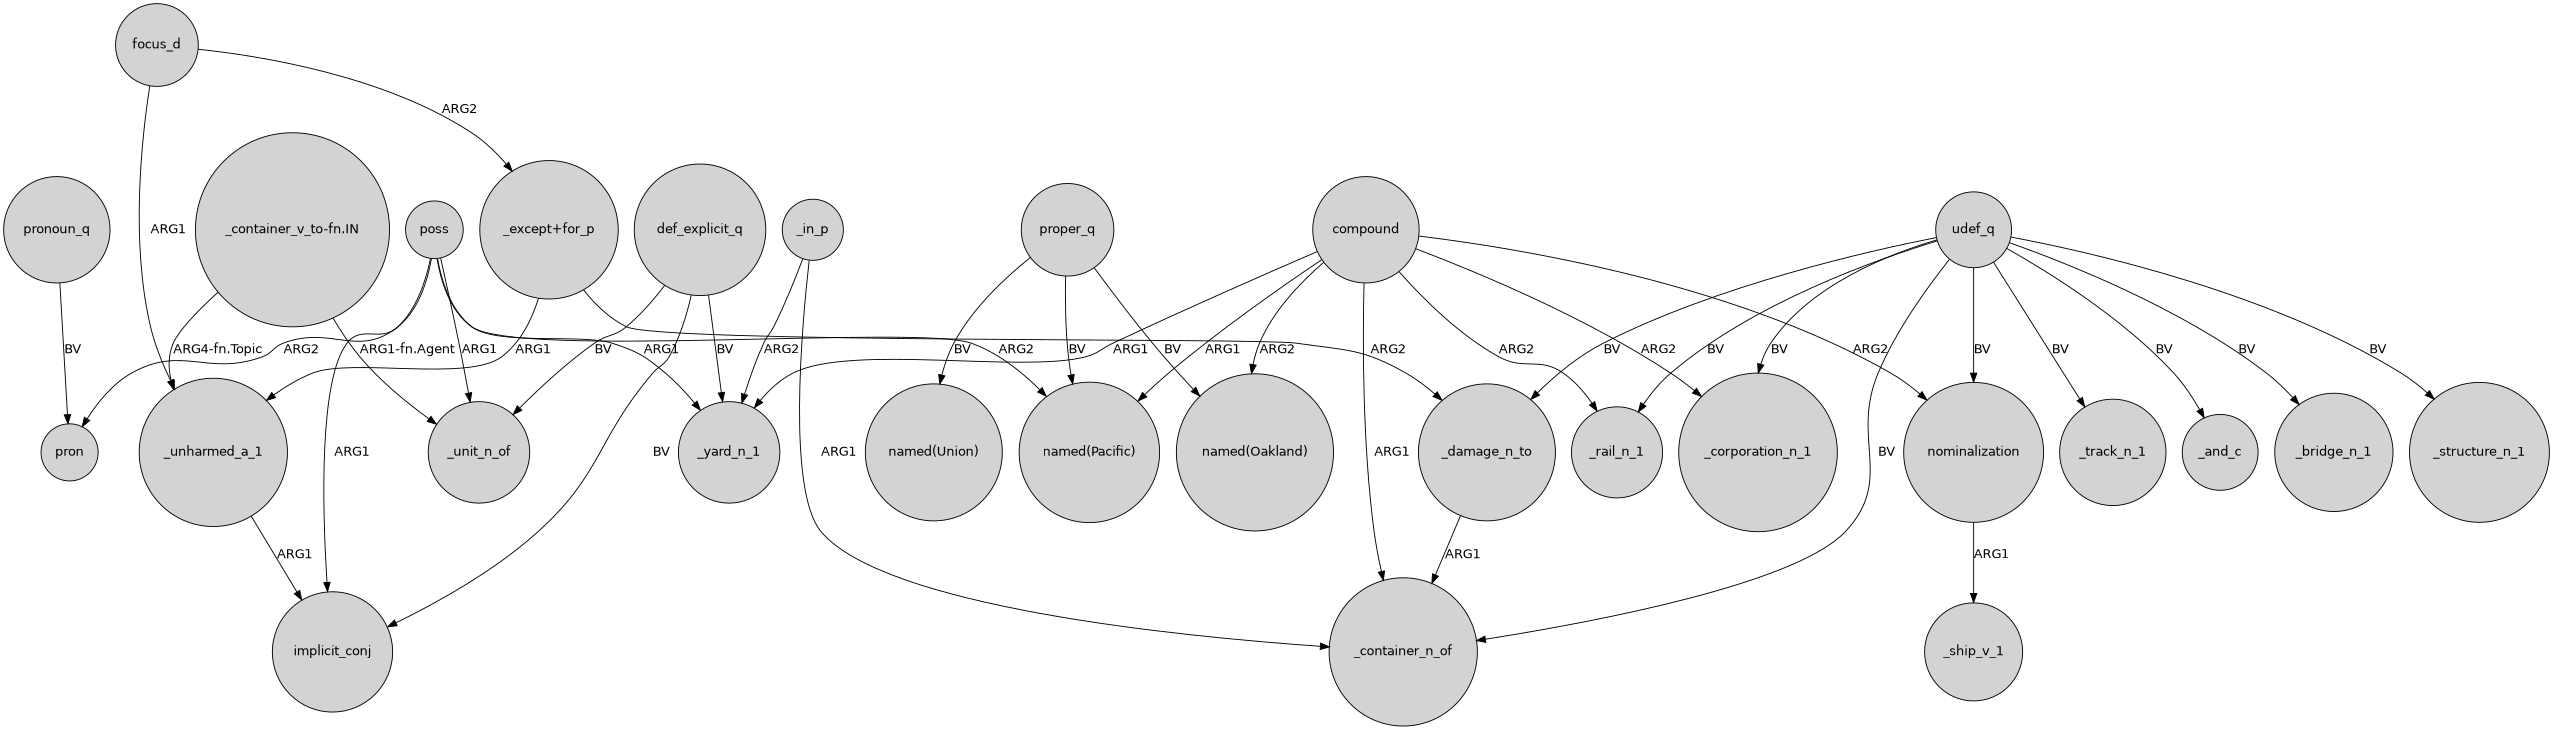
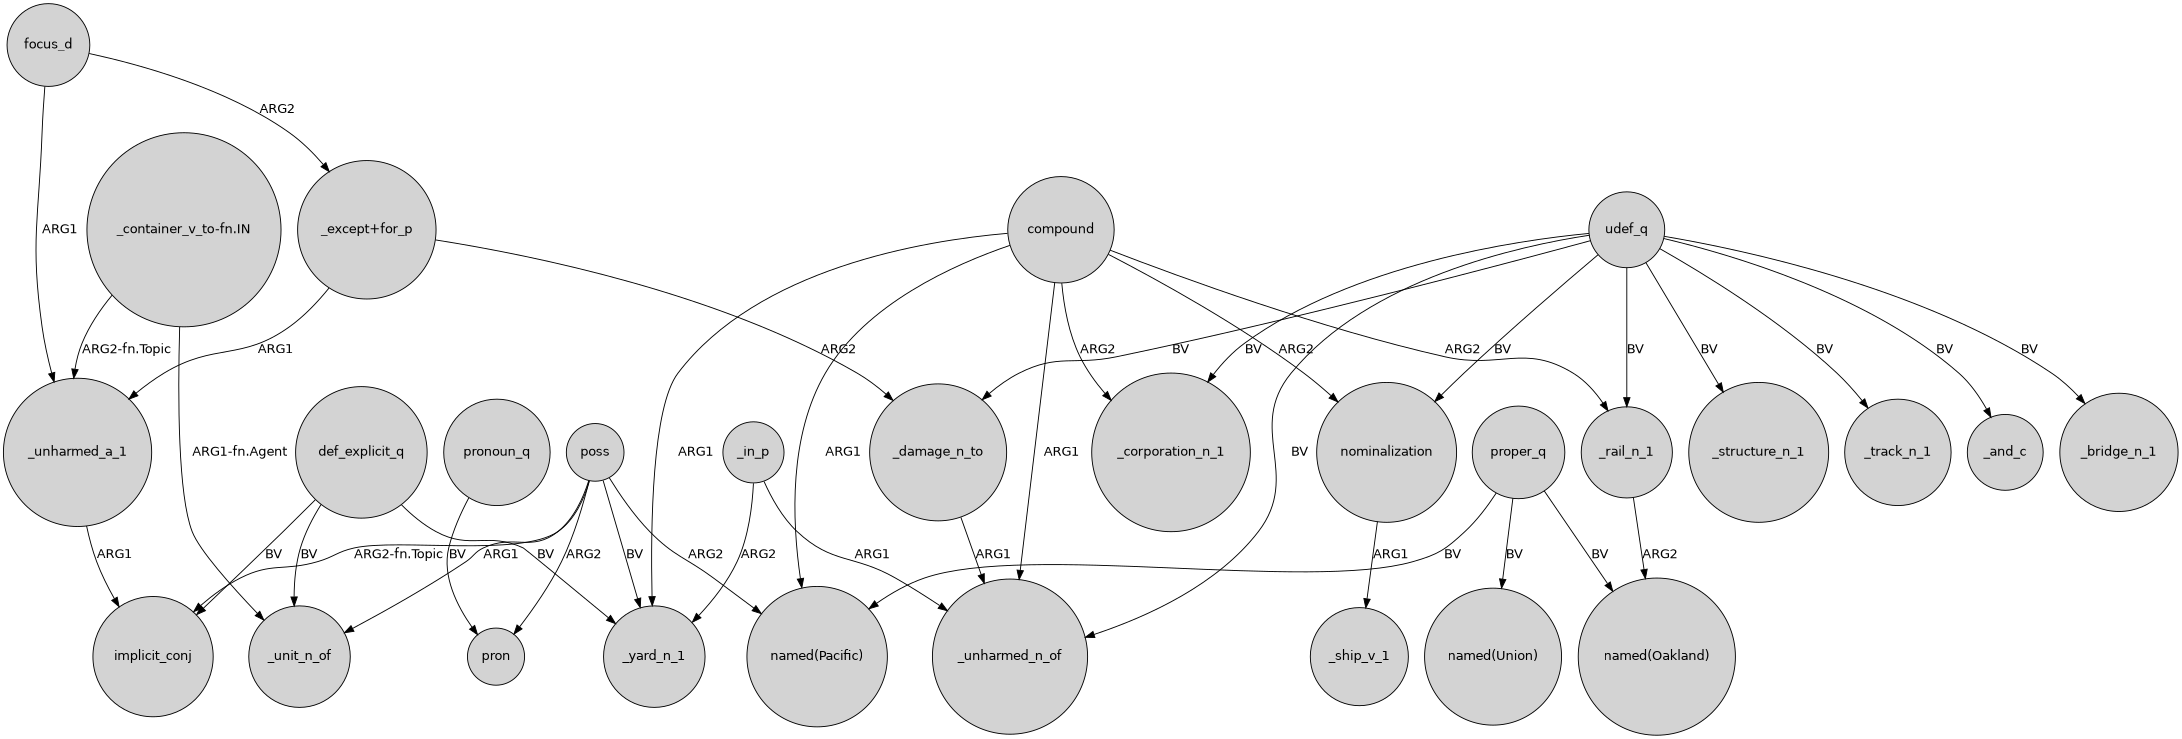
edge "compound" -> "named(Oakland)": now "_rail_n_1" -> "named(Oakland)"
edge "_container_v_to-fn.IN" -> "_unharmed_a_1": label "ARG4-fn.Topic" -> "ARG2-fn.Topic"
edge "poss" -> "_yard_n_1": label "ARG1" -> "BV"
edge "poss" -> "implicit_conj": label "ARG1" -> "ARG2-fn.Topic"
node "_container_n_of": label "_container_n_of" -> "_unharmed_n_of"
